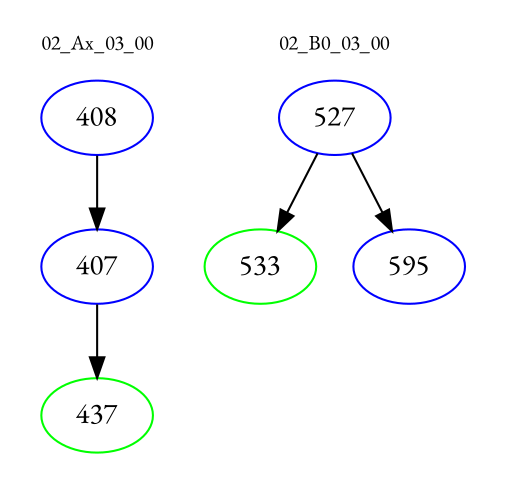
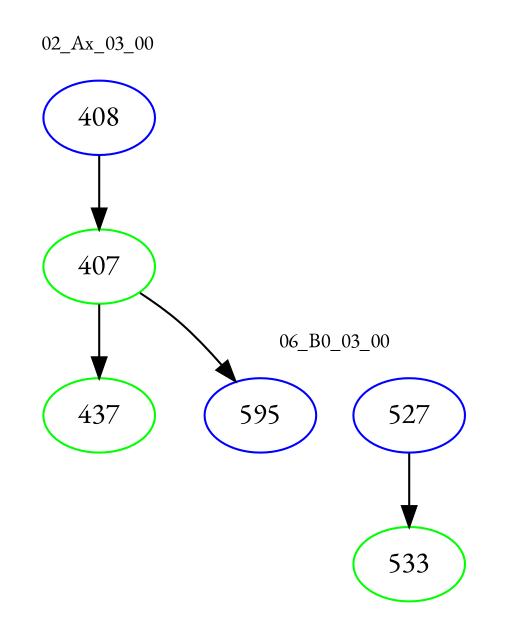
cluster "02_B0_03_00": label "02_B0_03_00" -> "06_B0_03_00"
edge "527" -> "595": now "407" -> "595"
node "407": color blue -> green
